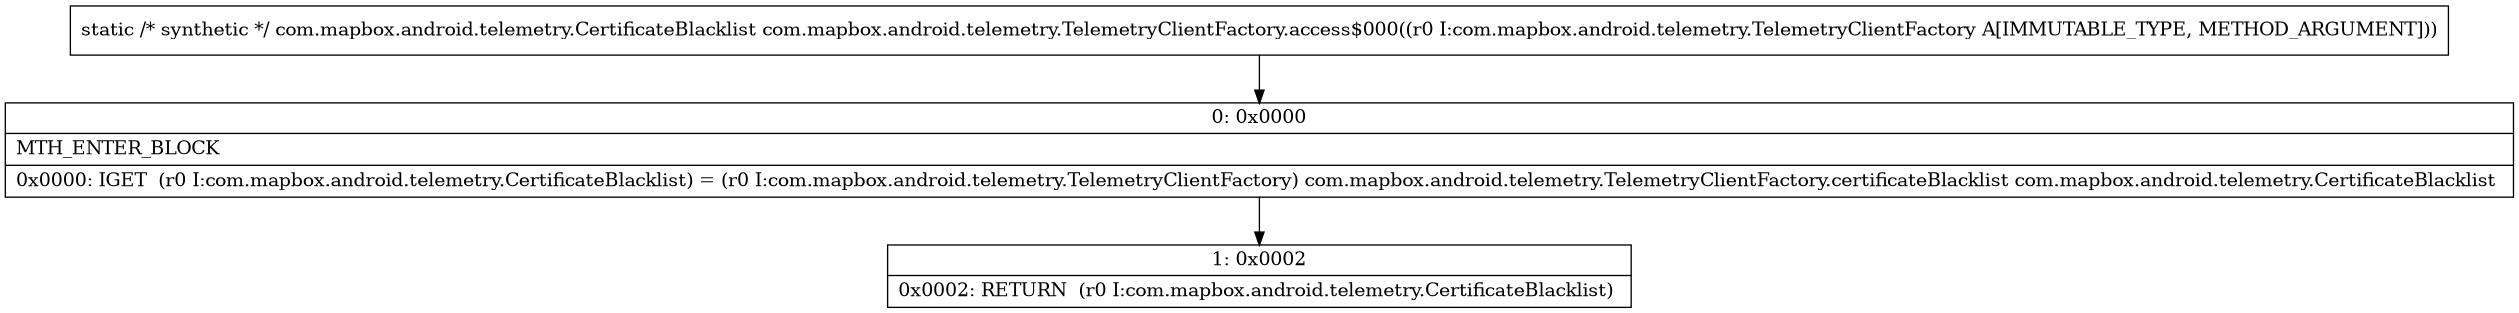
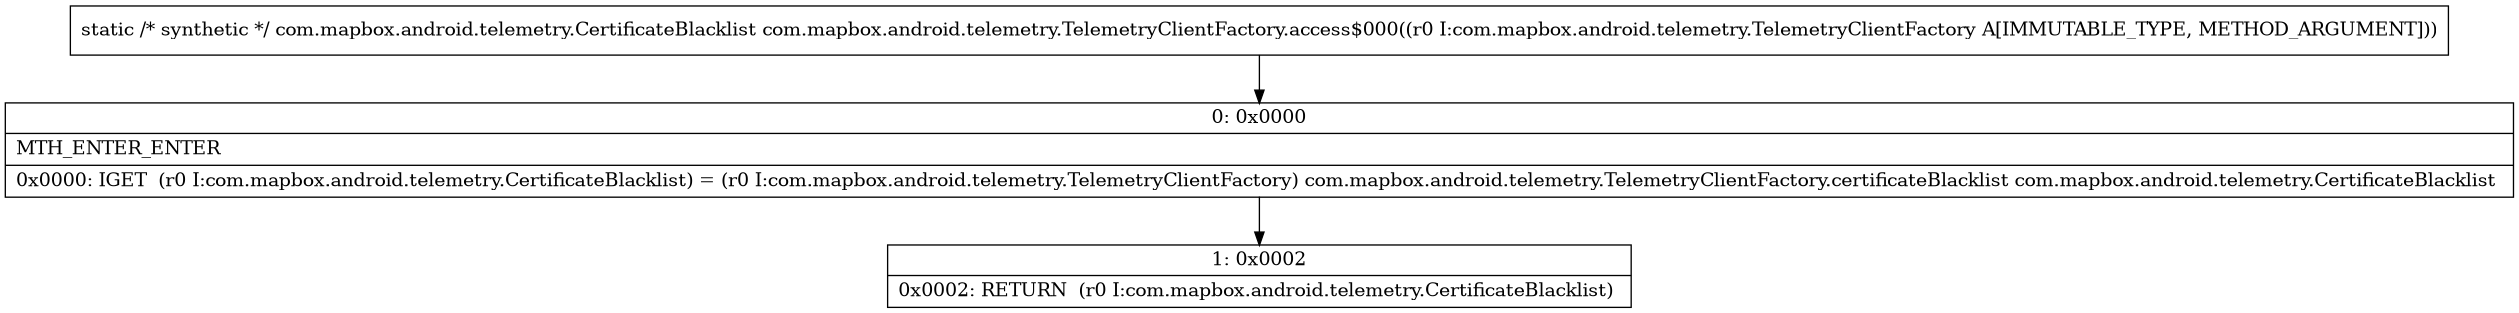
node "0: 0x0000": text "MTH_ENTER_BLOCK" -> "MTH_ENTER_ENTER"
